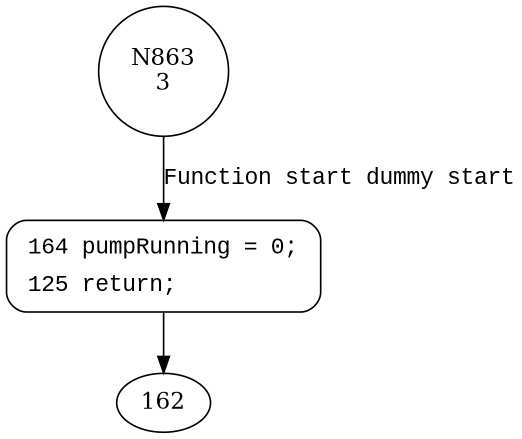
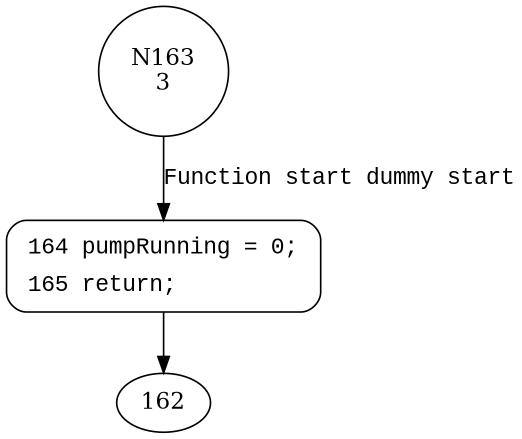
node "N863 3": label "N863 3" -> "N163 3"
node "164": text "125" -> "165"
